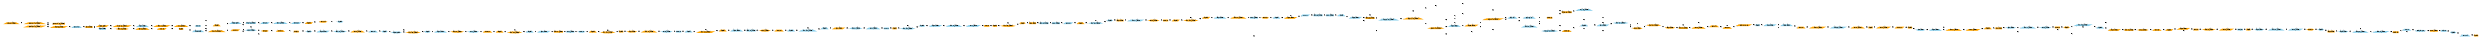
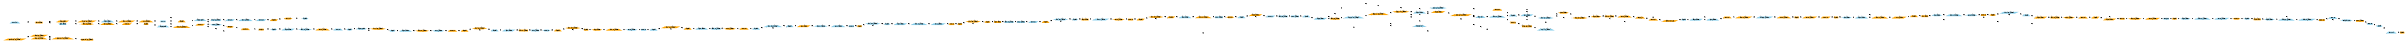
edge "ldr q0 , [ x8 ]" -> "stp q0 , q5 , [ sp ]": now "add x20 , x20 , # address" -> "stp q0 , q5 , [ sp ]"
edge "ldp q2 , q0 , [ x8 , # address ]" -> "ldr q0 , [ x8 ]": removed, label "DFG"
edge "add x29 , sp , # address" -> "mov w19 , w0": now "add x29 , sp , # address" -> "stp x22 , x21 , [ sp , # address ]"
